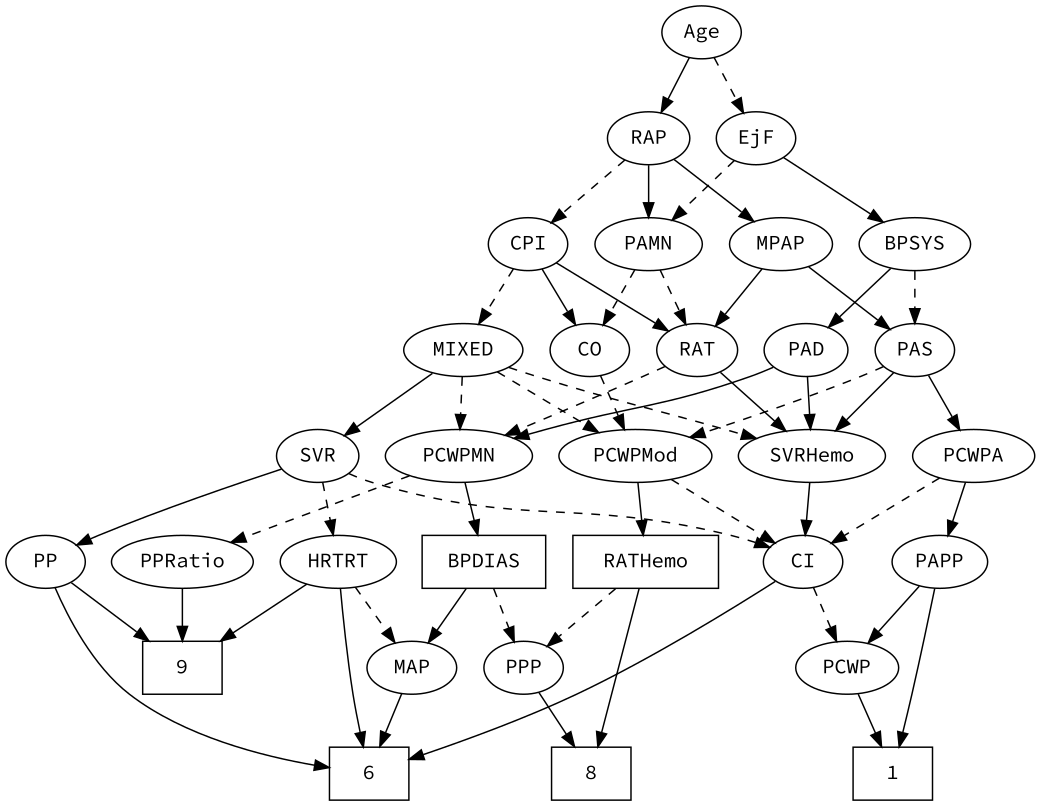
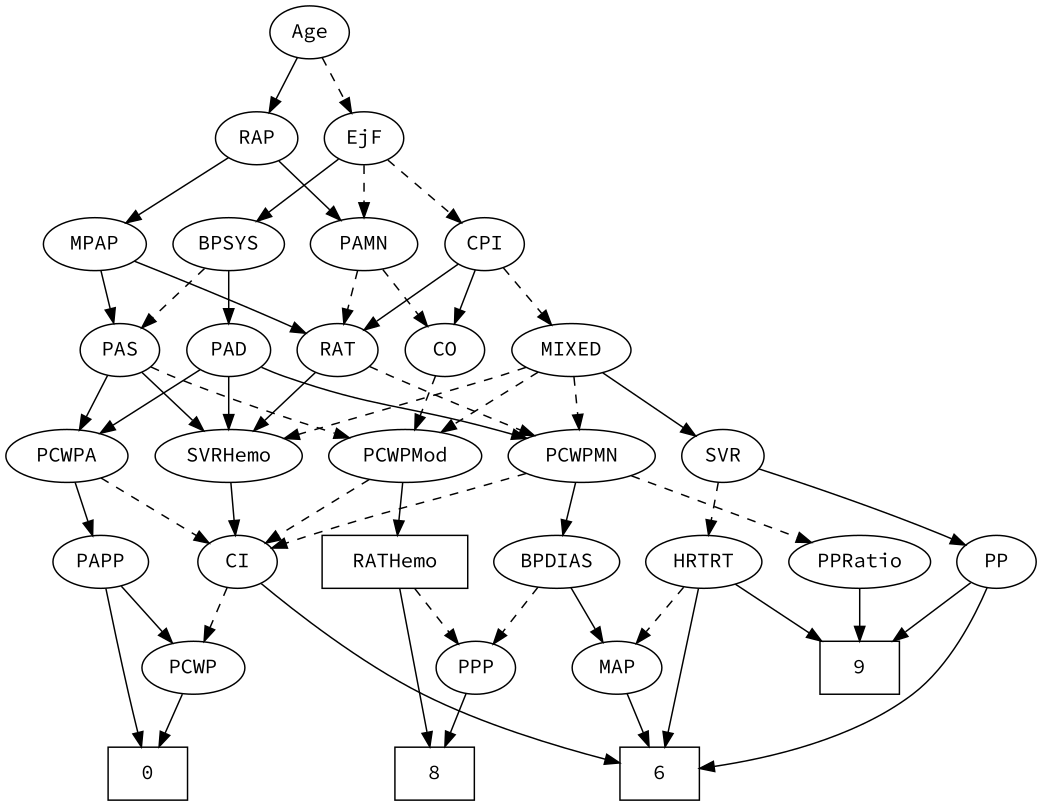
edge "RAP" -> "CPI": now "EjF" -> "CPI"
edge "PAD" -> "PCWPA": added
edge "SVR" -> "CI": now "PCWPMN" -> "CI"
node "BPDIAS": shape box -> ellipse
node "1": label "1" -> "0"
